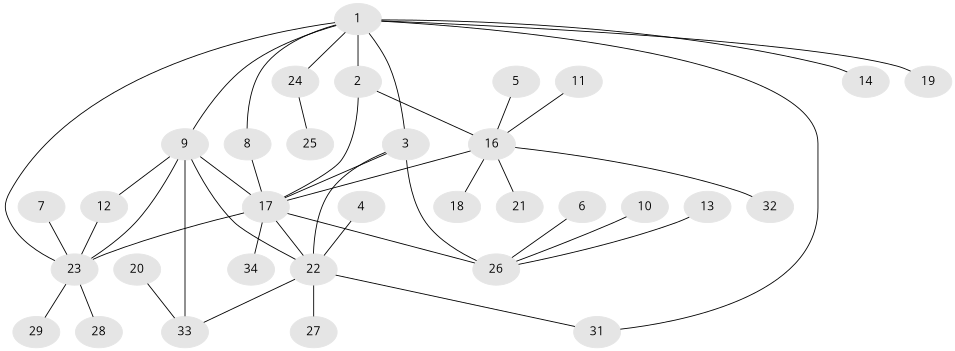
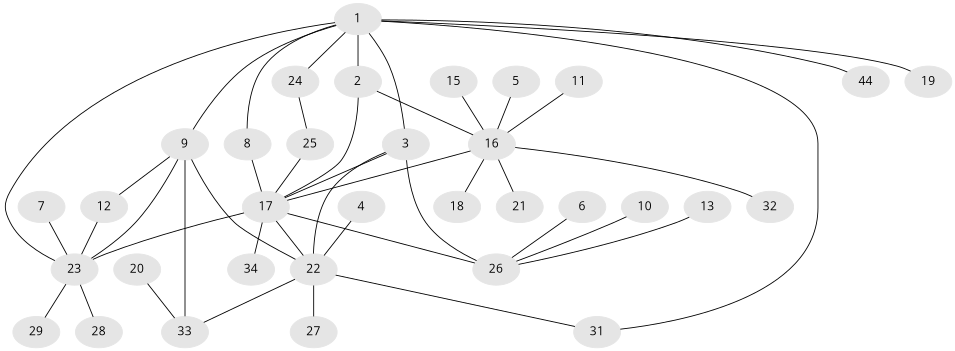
node "15": added
node "14": label "14" -> "44"
edge "9" -- "17": now "25" -- "17"
